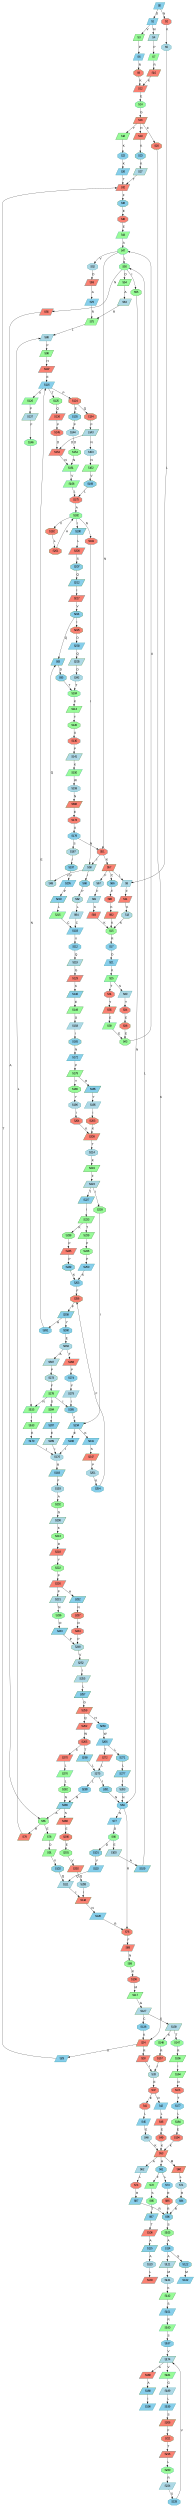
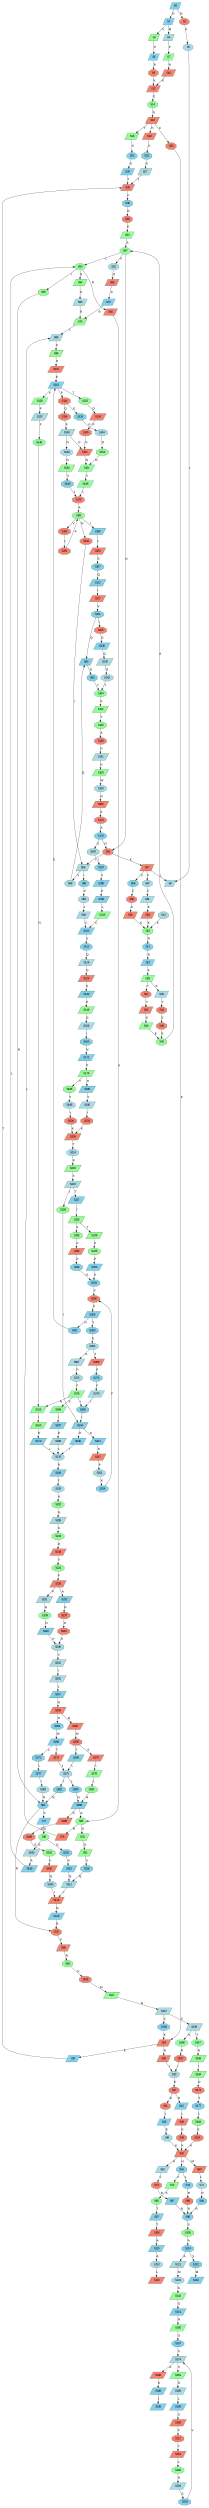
node "S11": removed
